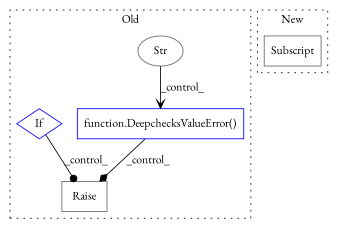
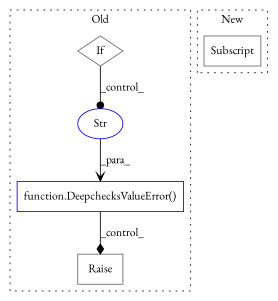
node "Str": color gray40 -> blue
edge "Str" -> "function.DeepchecksValueError()": label "_control_" -> "_para_"
node "If": color blue -> gray40
edge "If" -> "Raise": now "If" -> "Str"
